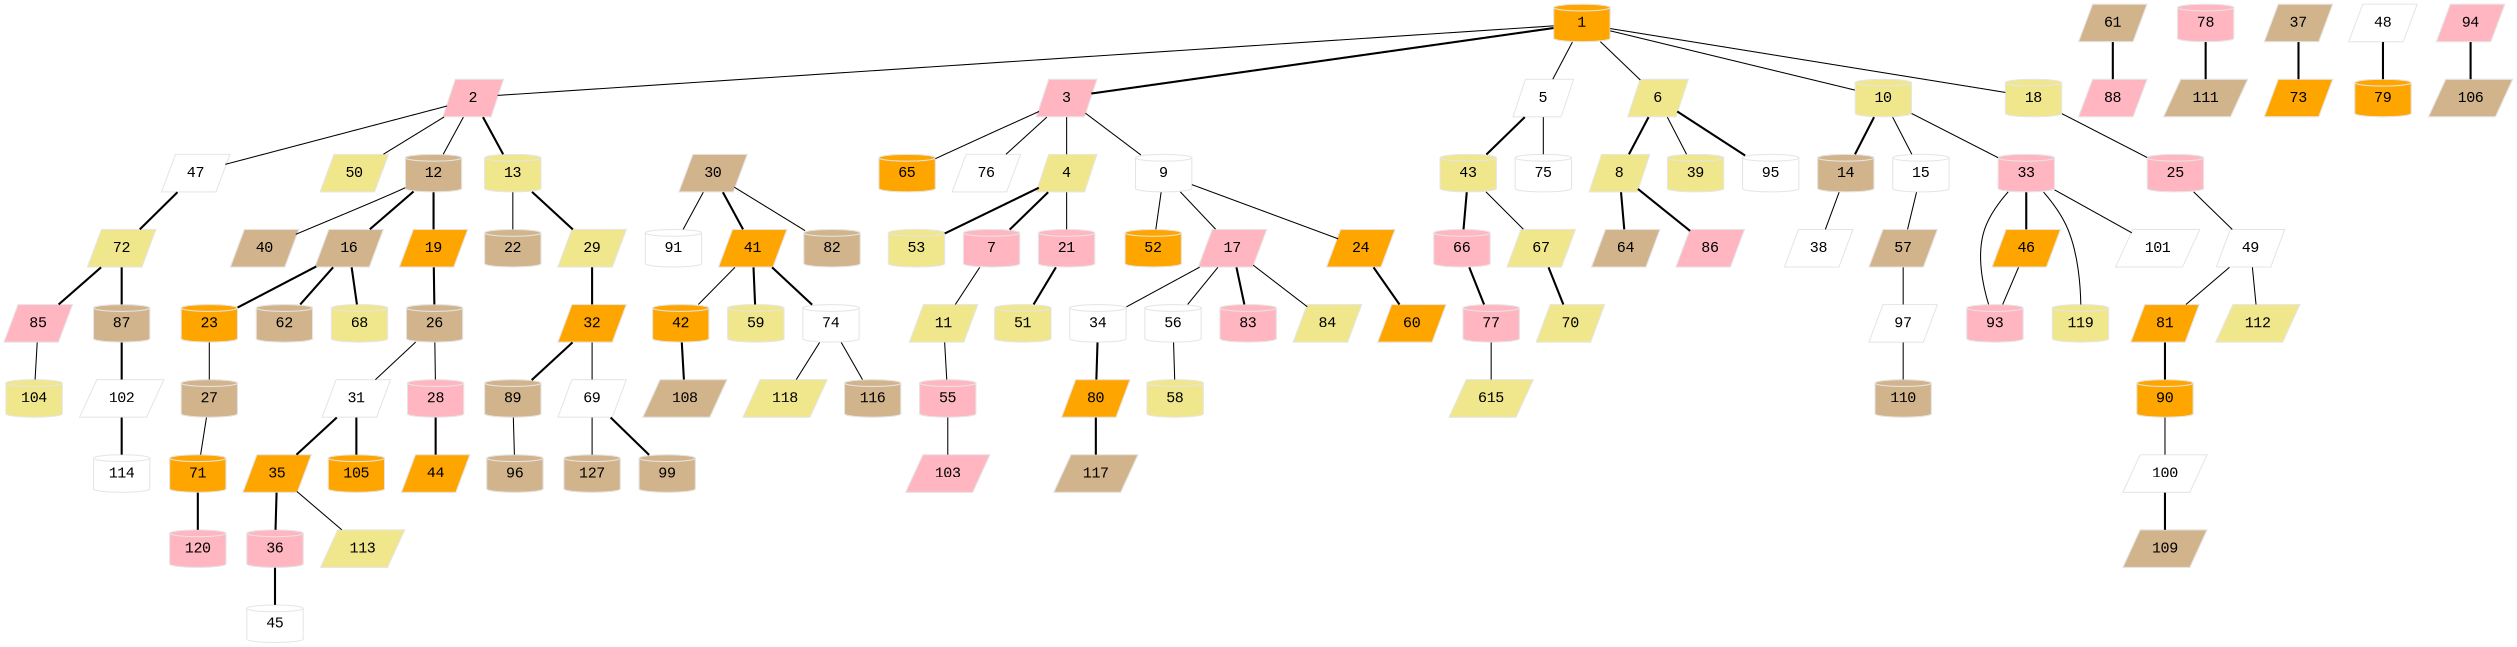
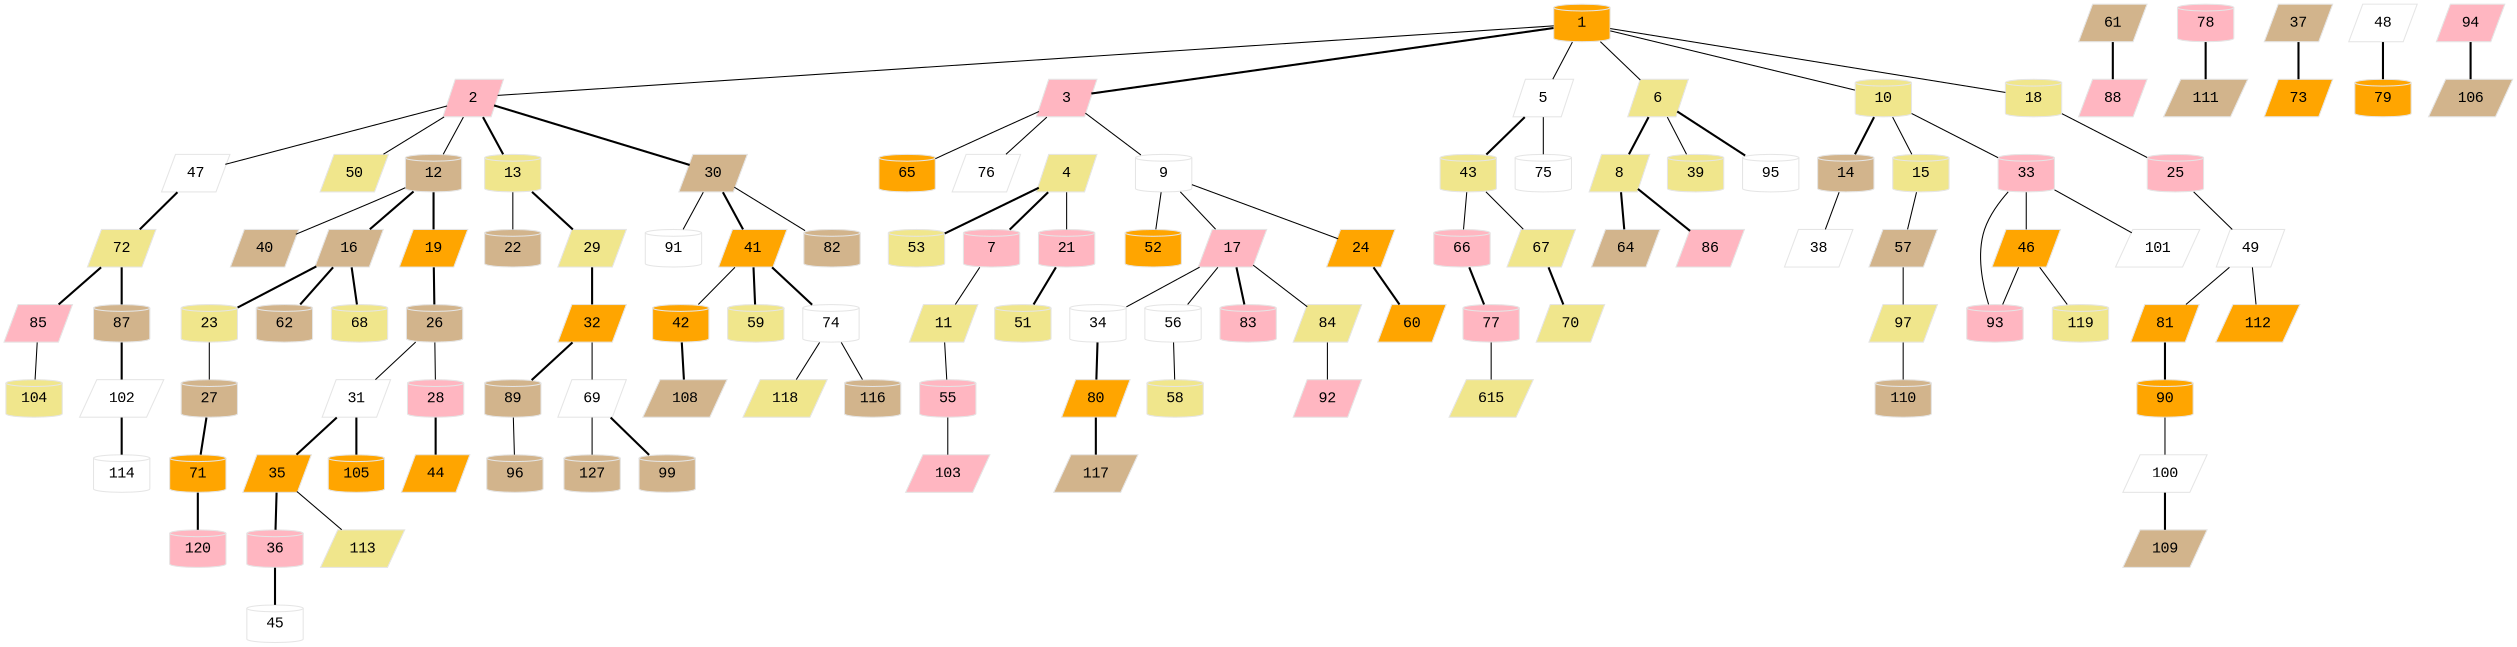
edge "2" -- "30": added
edge "3" -- "4": removed
node "15": fillcolor white -> khaki
edge "43" -- "66": style bold -> solid
edge "33" -- "46": style bold -> solid
edge "33" -- "119": now "46" -- "119"
node "23": fillcolor orange -> khaki
node "97": fillcolor white -> khaki
node "112": fillcolor khaki -> orange
node "92": added
edge "27" -- "71": style solid -> bold
